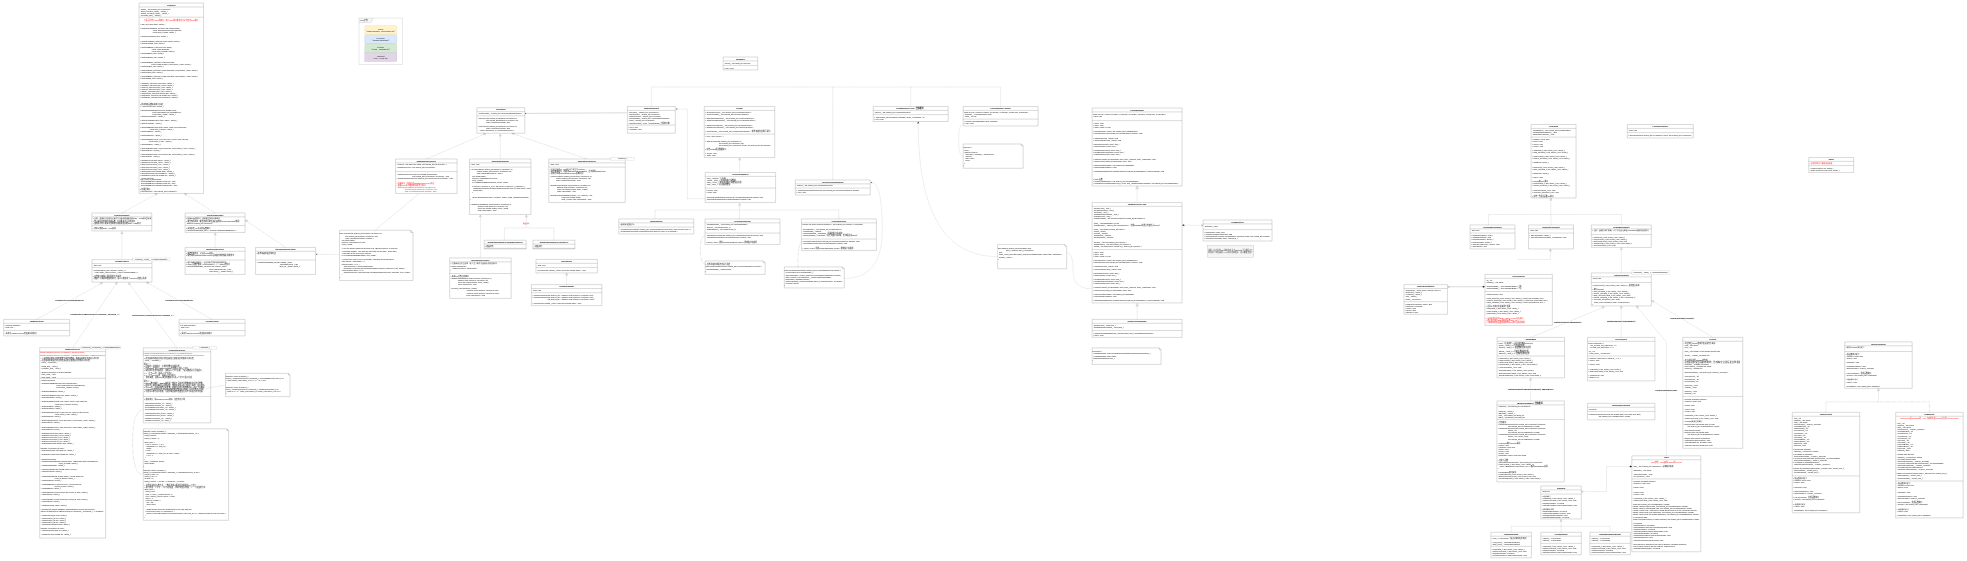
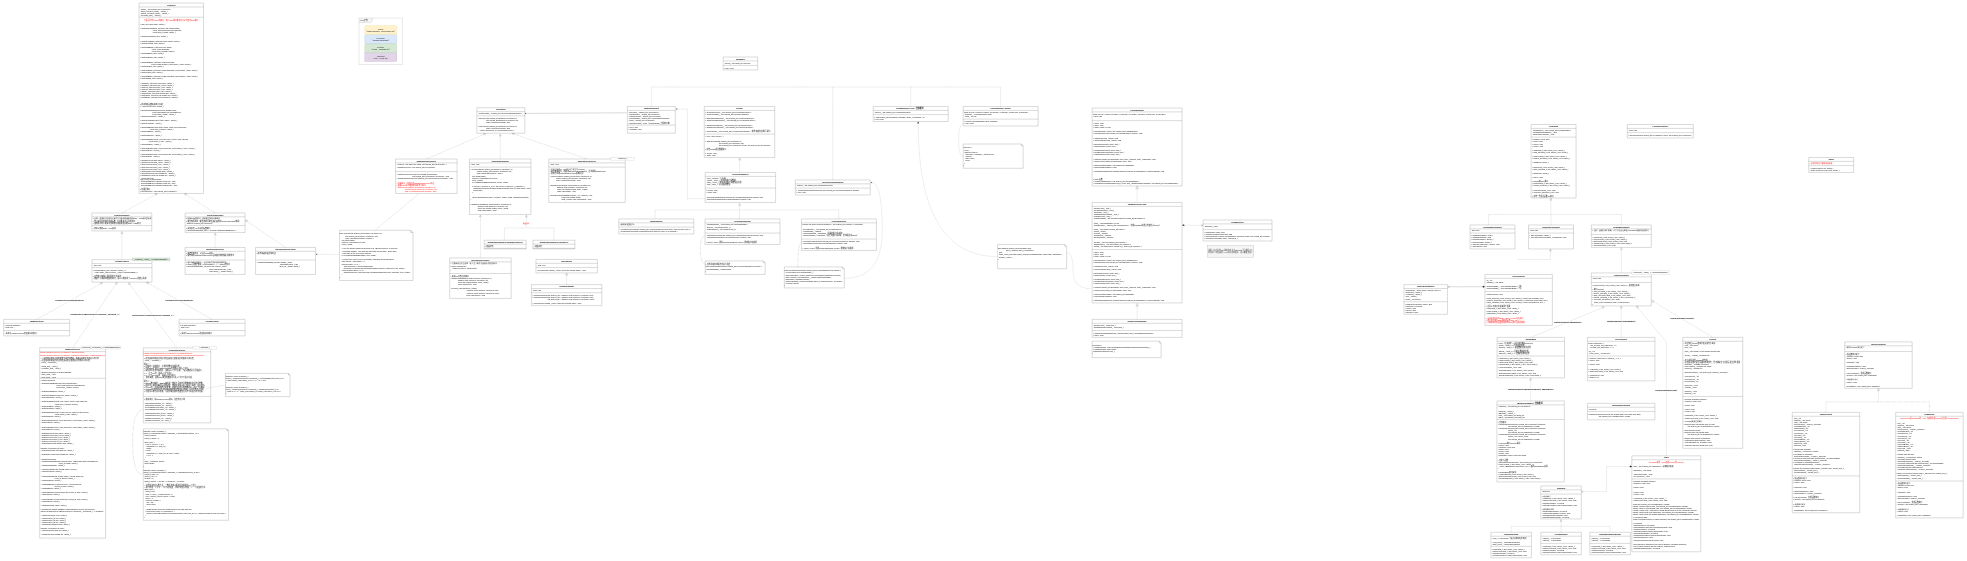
node "<Protocol_, Super_ = TProtocolDefaults>": fillcolor #ffffff -> #d5e8d4
node "void start() { ThreadManager::Impl::pendingTaskCountMax(pendingTaskCountMax_); ThreadManager::Impl::start(); addWorker(workerCount_); }": moved (1127, 356) -> (1127, 350)
node "Thrift架构，linux使用typedef的TSocket": label "Thrift架构，linux使用typedef的TSocket" -> "Windows实现，linux使用typedef的TSocket"
